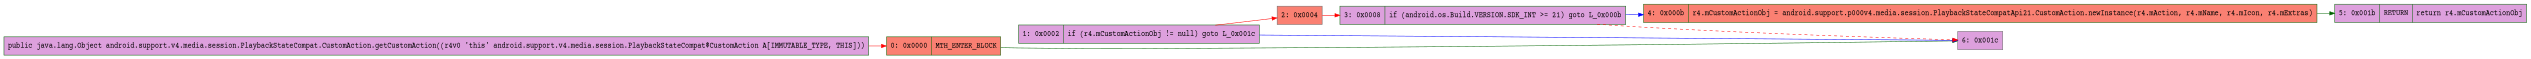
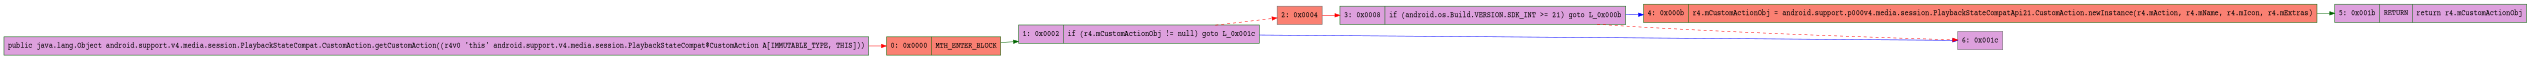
edge "1: 0x0002" -> "2: 0x0004": style solid -> dashed
edge "0: 0x0000" -> "6: 0x001c": now "0: 0x0000" -> "1: 0x0002"
